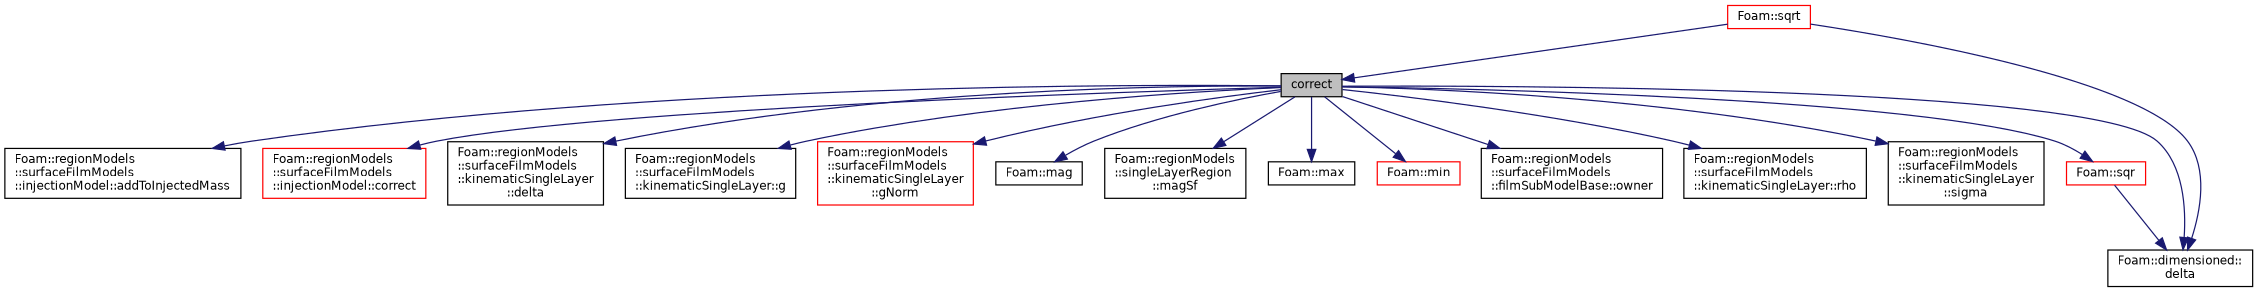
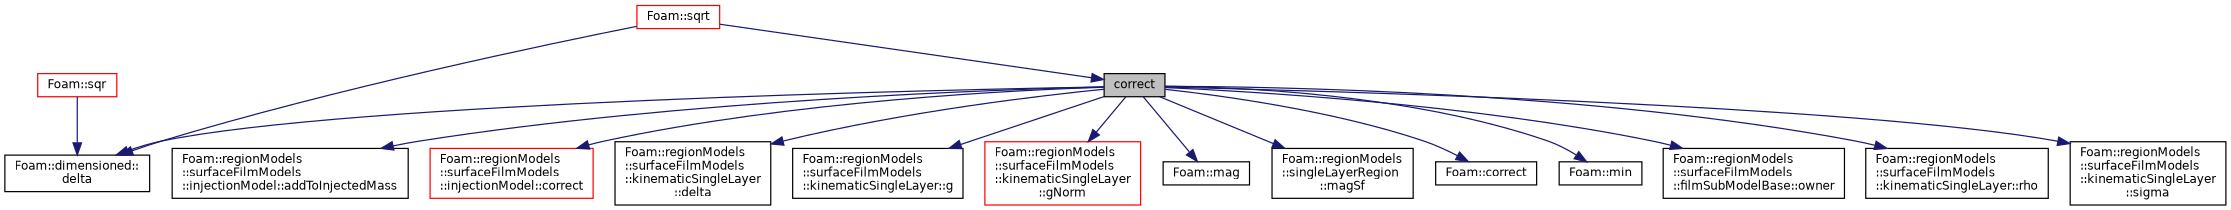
edge "correct" -> "Foam::sqr": removed
node "Foam::max": label "Foam::max" -> "Foam::correct"
node "Foam::min": color red -> black
